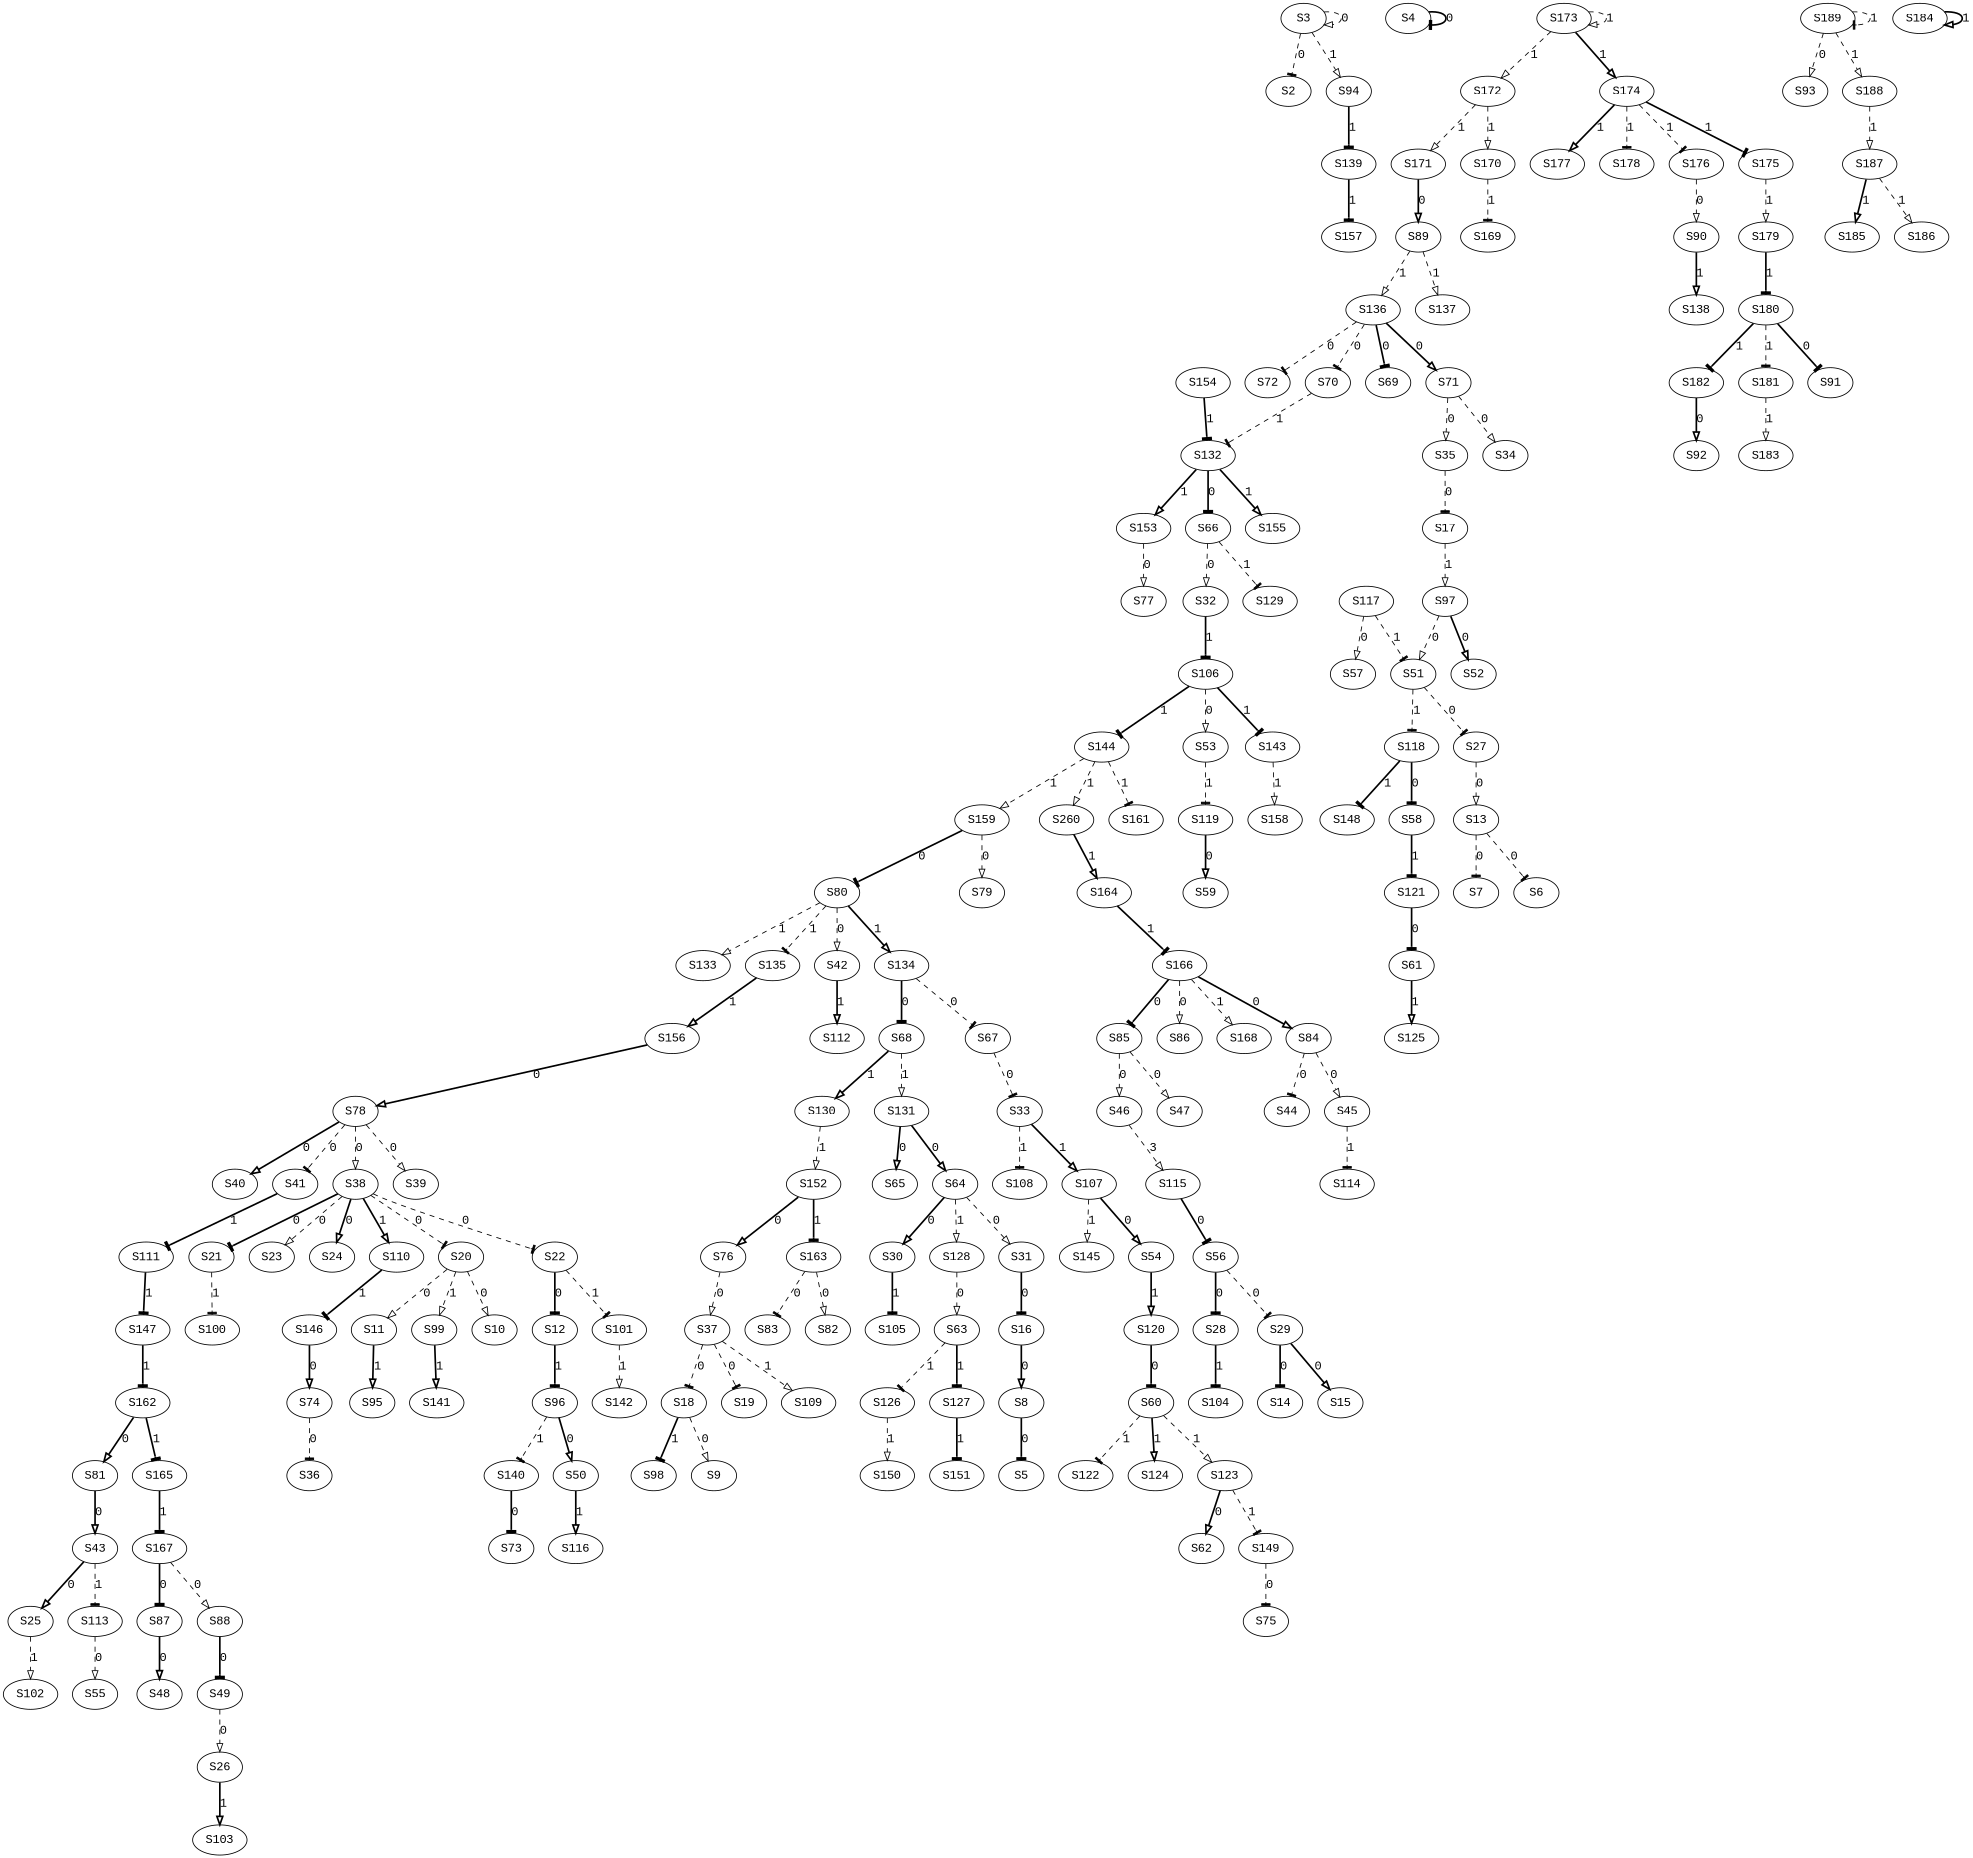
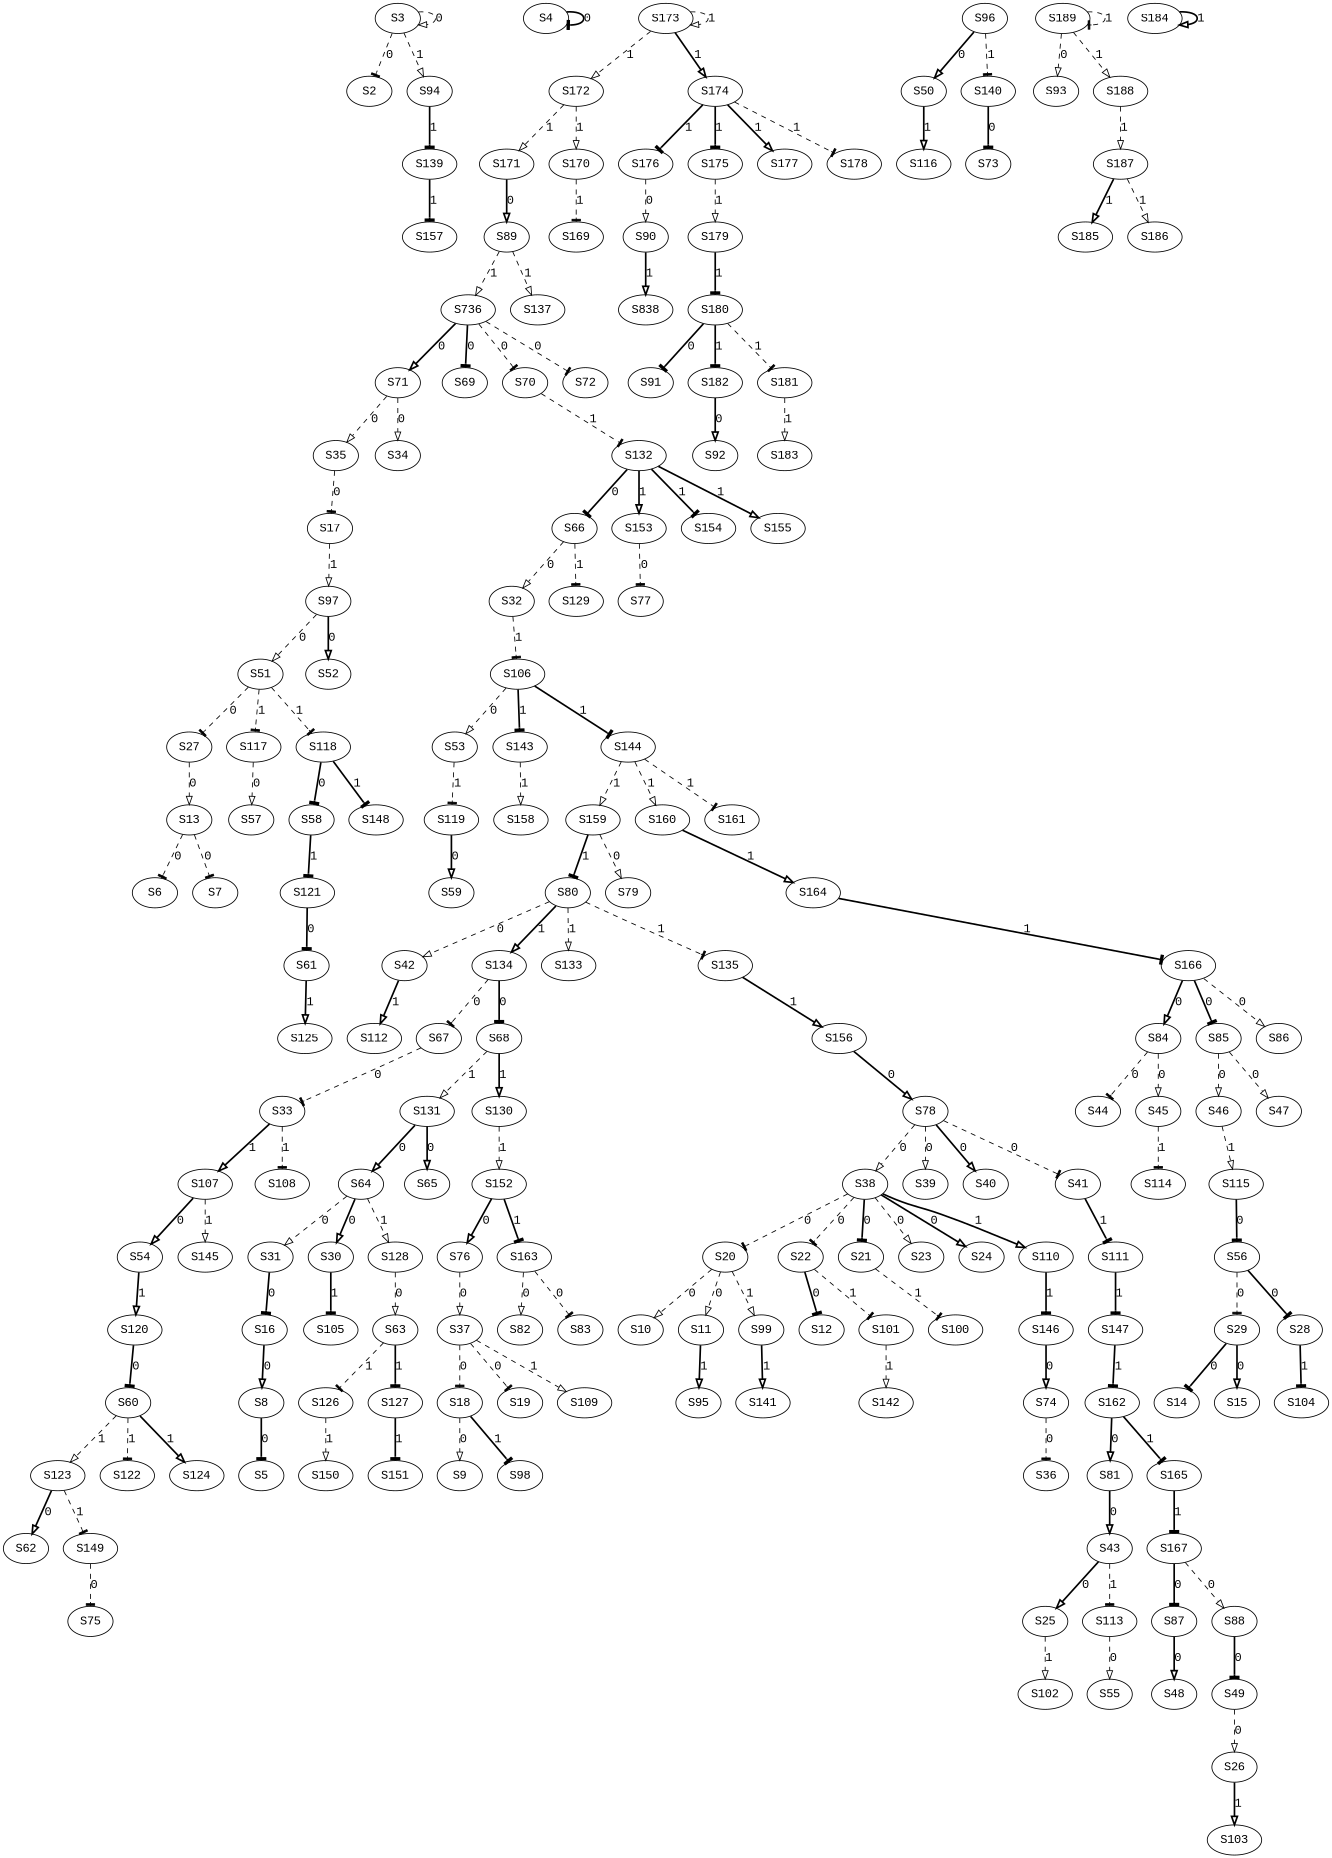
edge "S174" -> "S176": style dashed -> bold
node "S136": label "S136" -> "S736"
node "S138": label "S138" -> "S838"
edge "S154" -> "S132": reversed
edge "S153" -> "S77": arrowhead onormal -> tee
edge "S32" -> "S106": style bold -> dashed
edge "S117" -> "S51": reversed
node "S260": label "S260" -> "S160"
edge "S159" -> "S80": label "0" -> "1"
node "S168": removed
edge "S46" -> "S115": label "3" -> "1"
edge "S12" -> "S96": removed, label "1"
